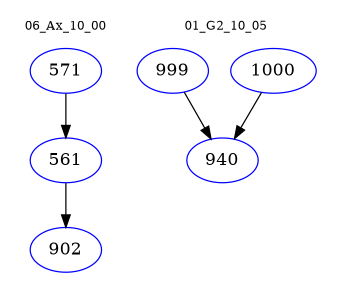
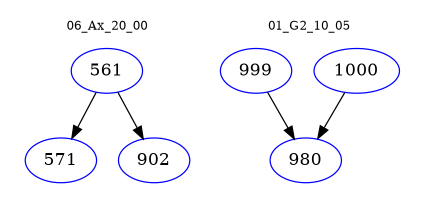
cluster "06_Ax_10_00": label "06_Ax_10_00" -> "06_Ax_20_00"
edge "571" -> "561": reversed
node "940": label "940" -> "980"
